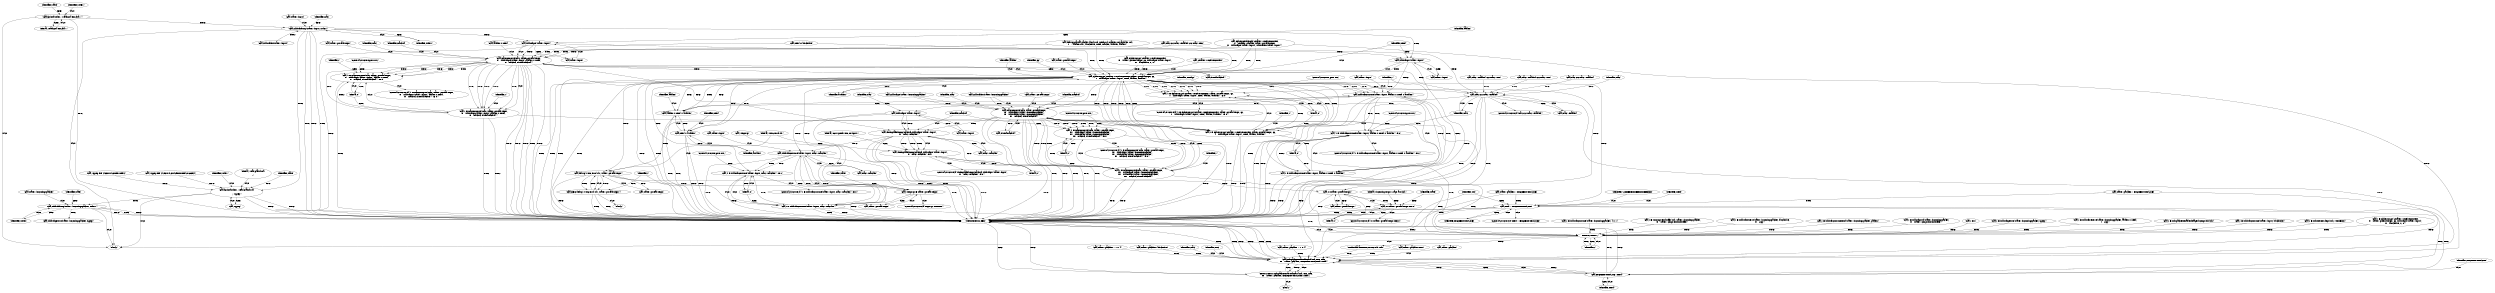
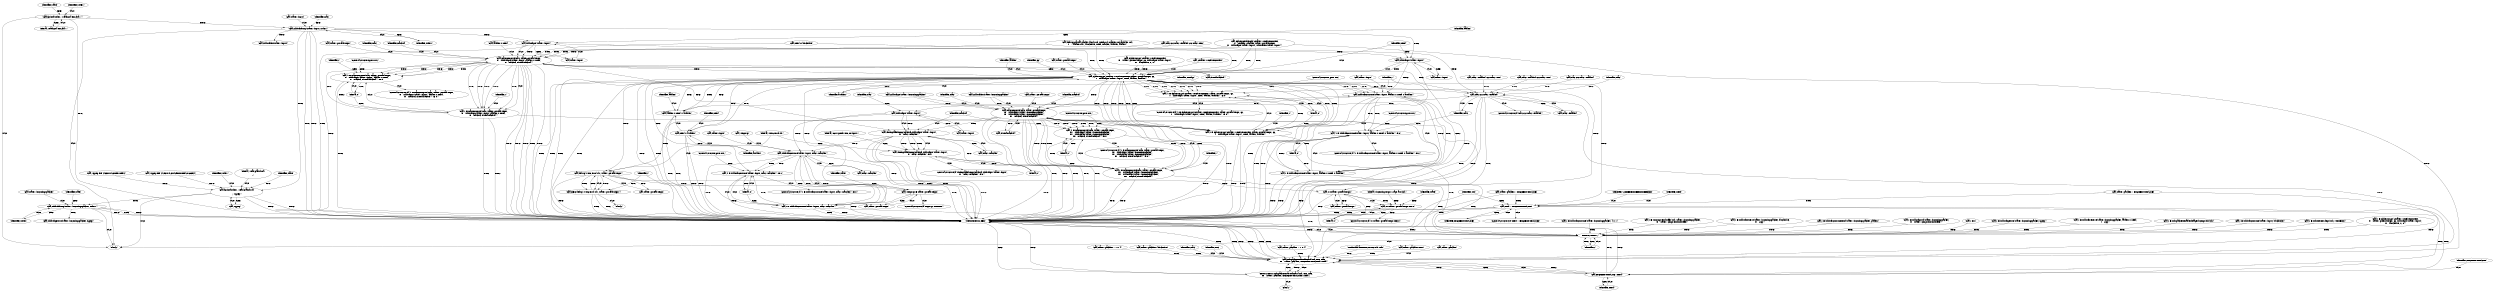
edge "(Call,sshbuf_len(state->input))" -> "(Call,sshbuf_dump(state->input, stderr))": reversed
edge "(Call,sshbuf_consume(state->input, aadlen + need + authlen))" -> "(Call,aadlen + need + authlen)": removed, label "CFG:"
edge "(Call,aadlen + need + authlen)" -> "(Call,need + authlen)": removed, label "CFG:"
edge "(Call,*seqnr_p)" -> "(Call,*seqnr_p = state->p_read.seqnr)": now "(Call,*seqnr_p)" -> "(Call,sshbuf_consume(state->input, mac->mac_len))"
edge "(Call,++state->p_read.seqnr == 0)" -> "(ControlStructure,if (++state->p_read.seqnr == 0))": label "AST: " -> "CFG: "
edge "(Return,return r;)" -> "(MethodParameterIn,struct ssh *ssh)": now "(Return,return r;)" -> "(MethodReturn,RET)"
